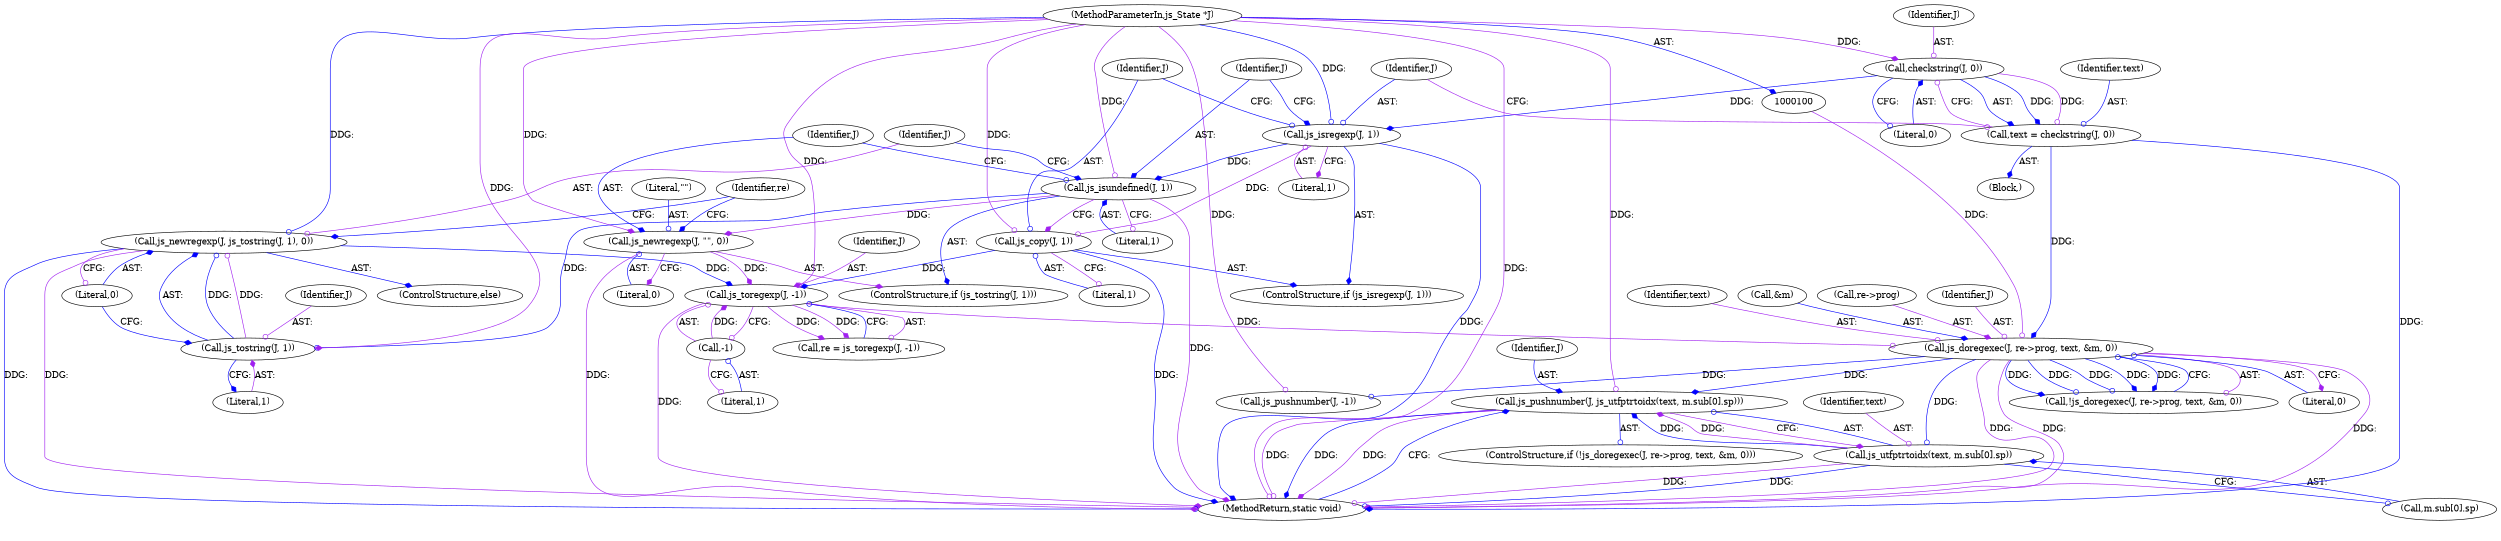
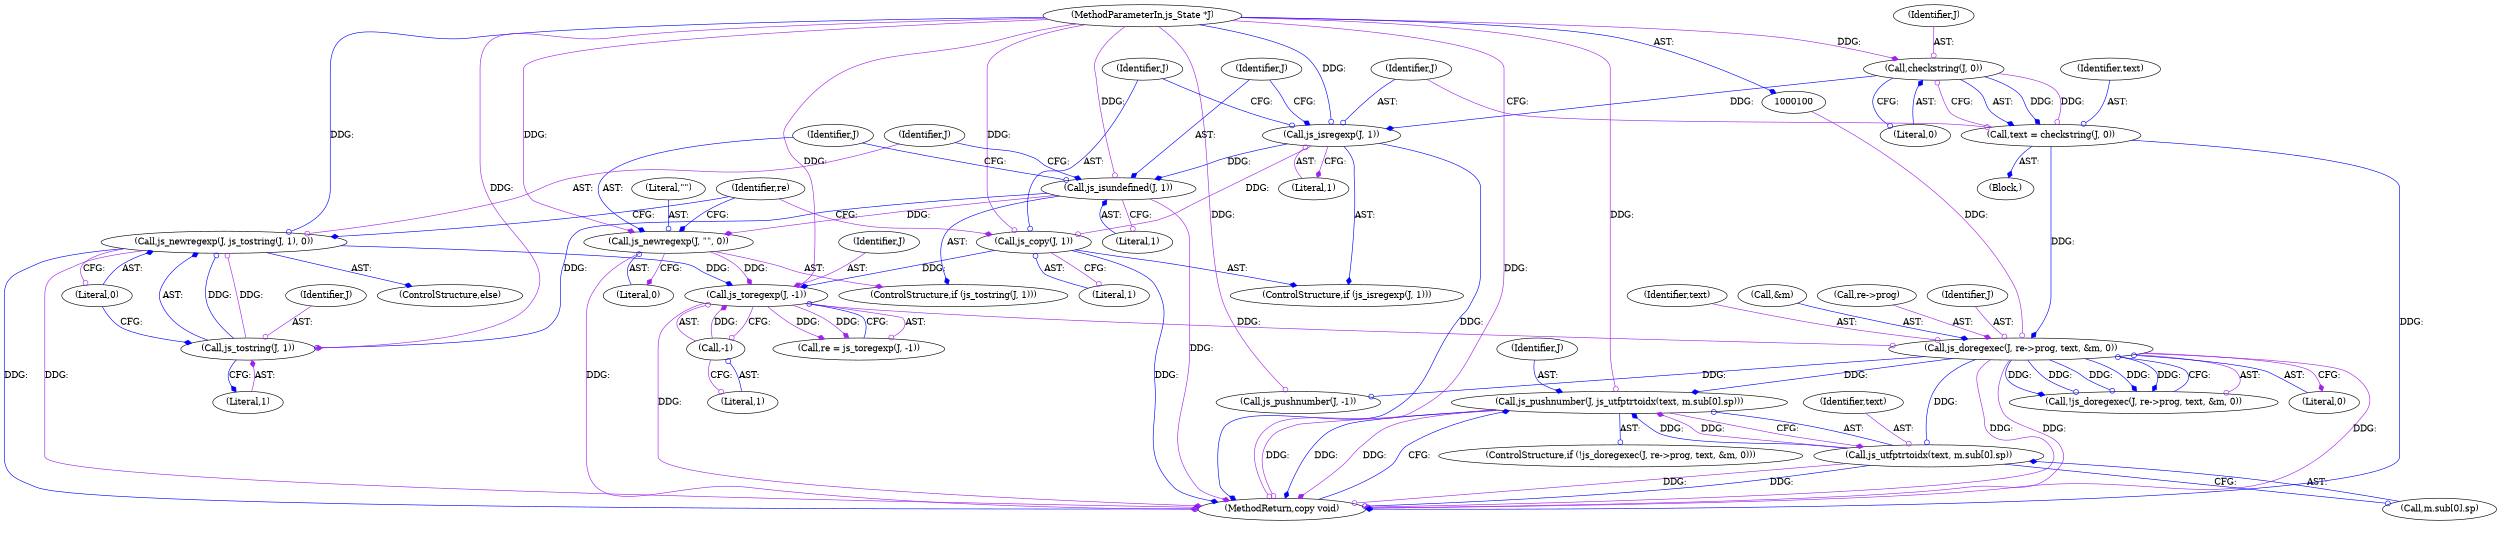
edge "(Call,js_isundefined(J, 1))" -> "(Call,js_copy(J, 1))": now "(Identifier,re)" -> "(Call,js_copy(J, 1))"
node "(MethodReturn,static void)": label "(MethodReturn,static void)" -> "(MethodReturn,copy void)"
